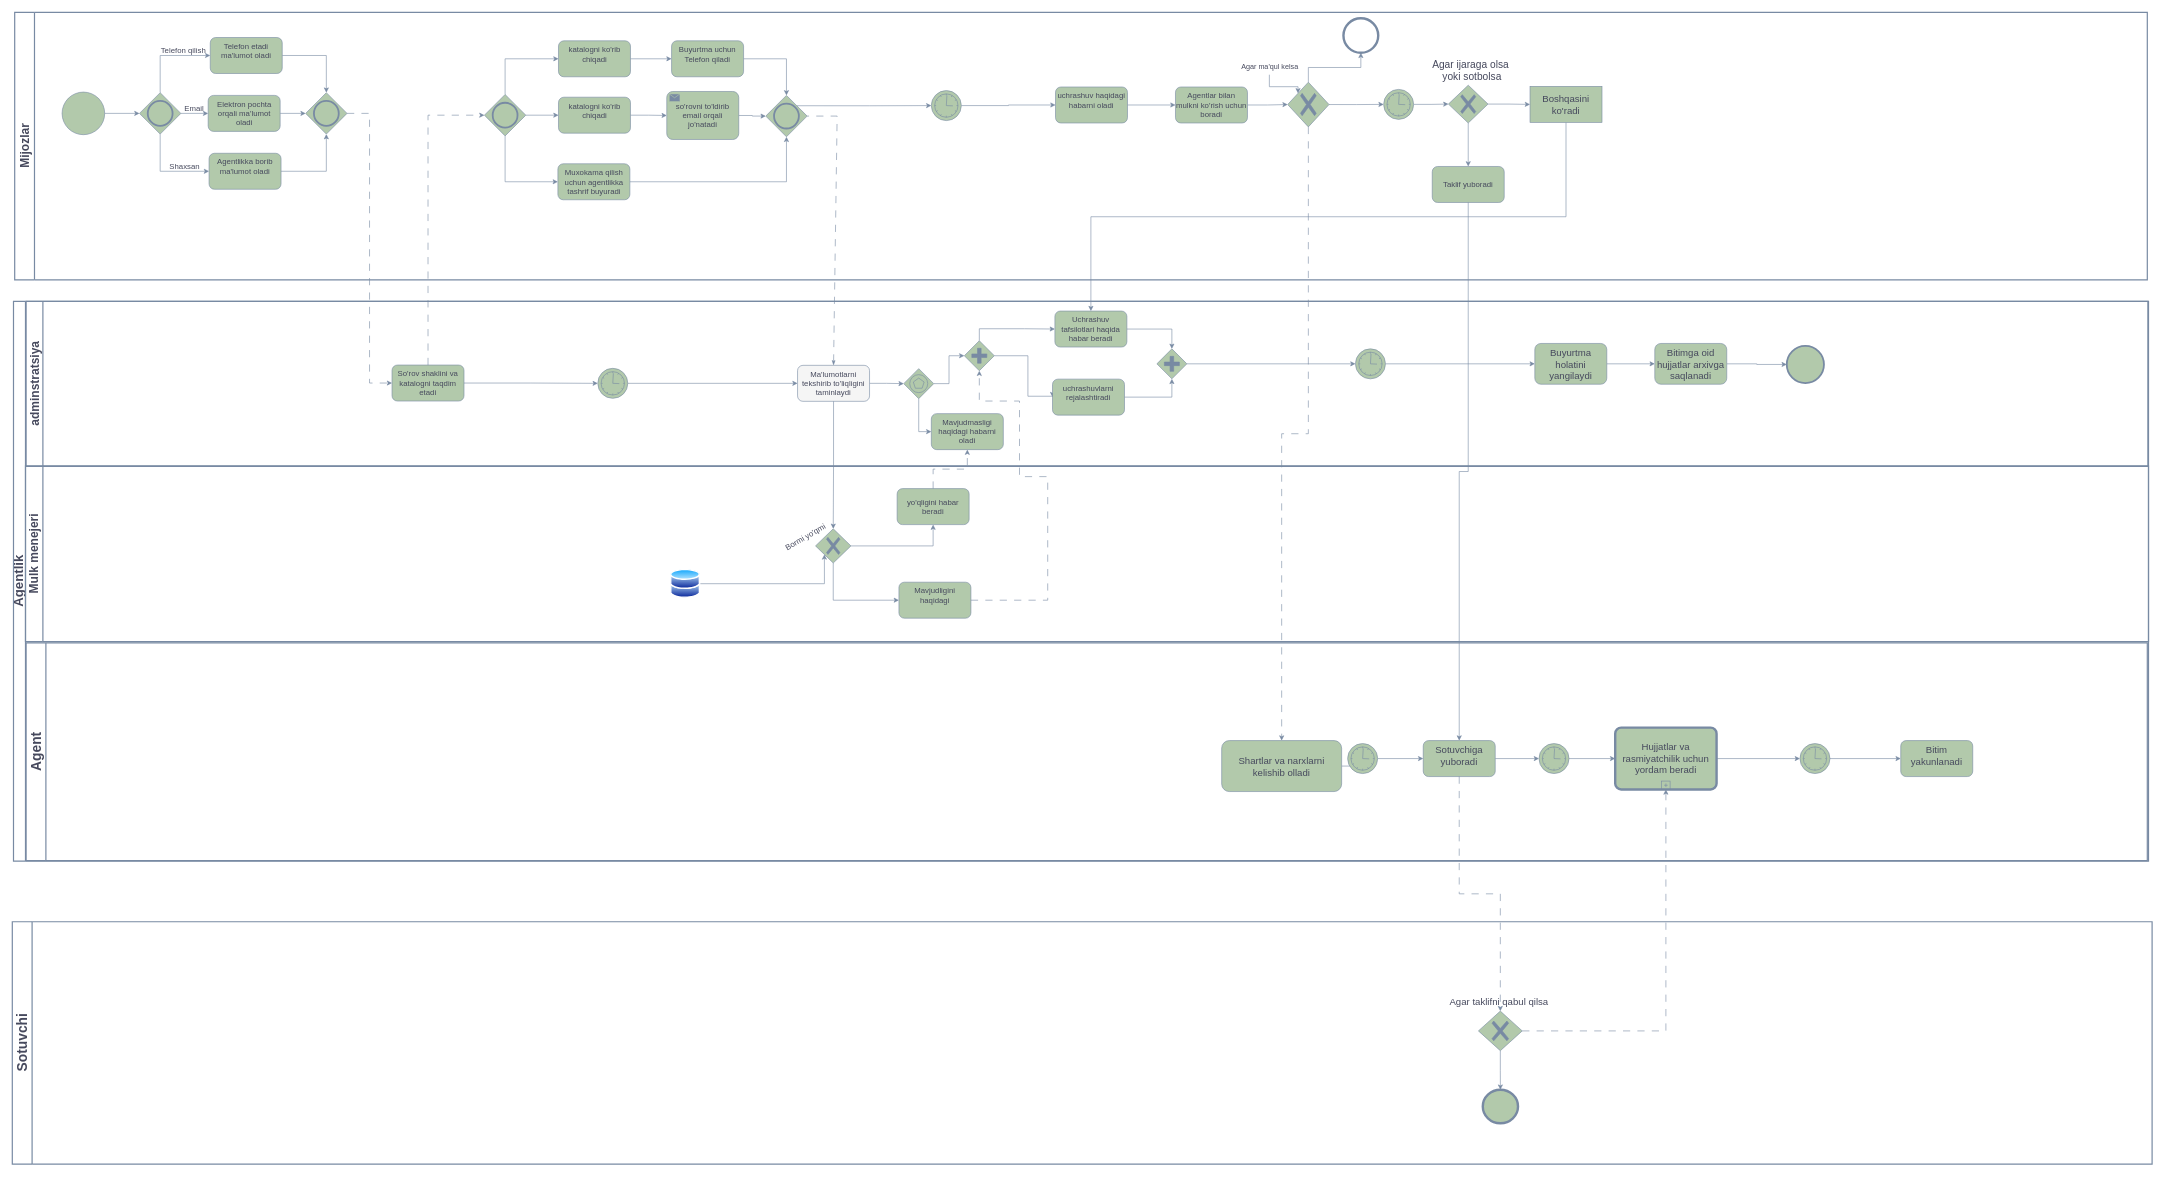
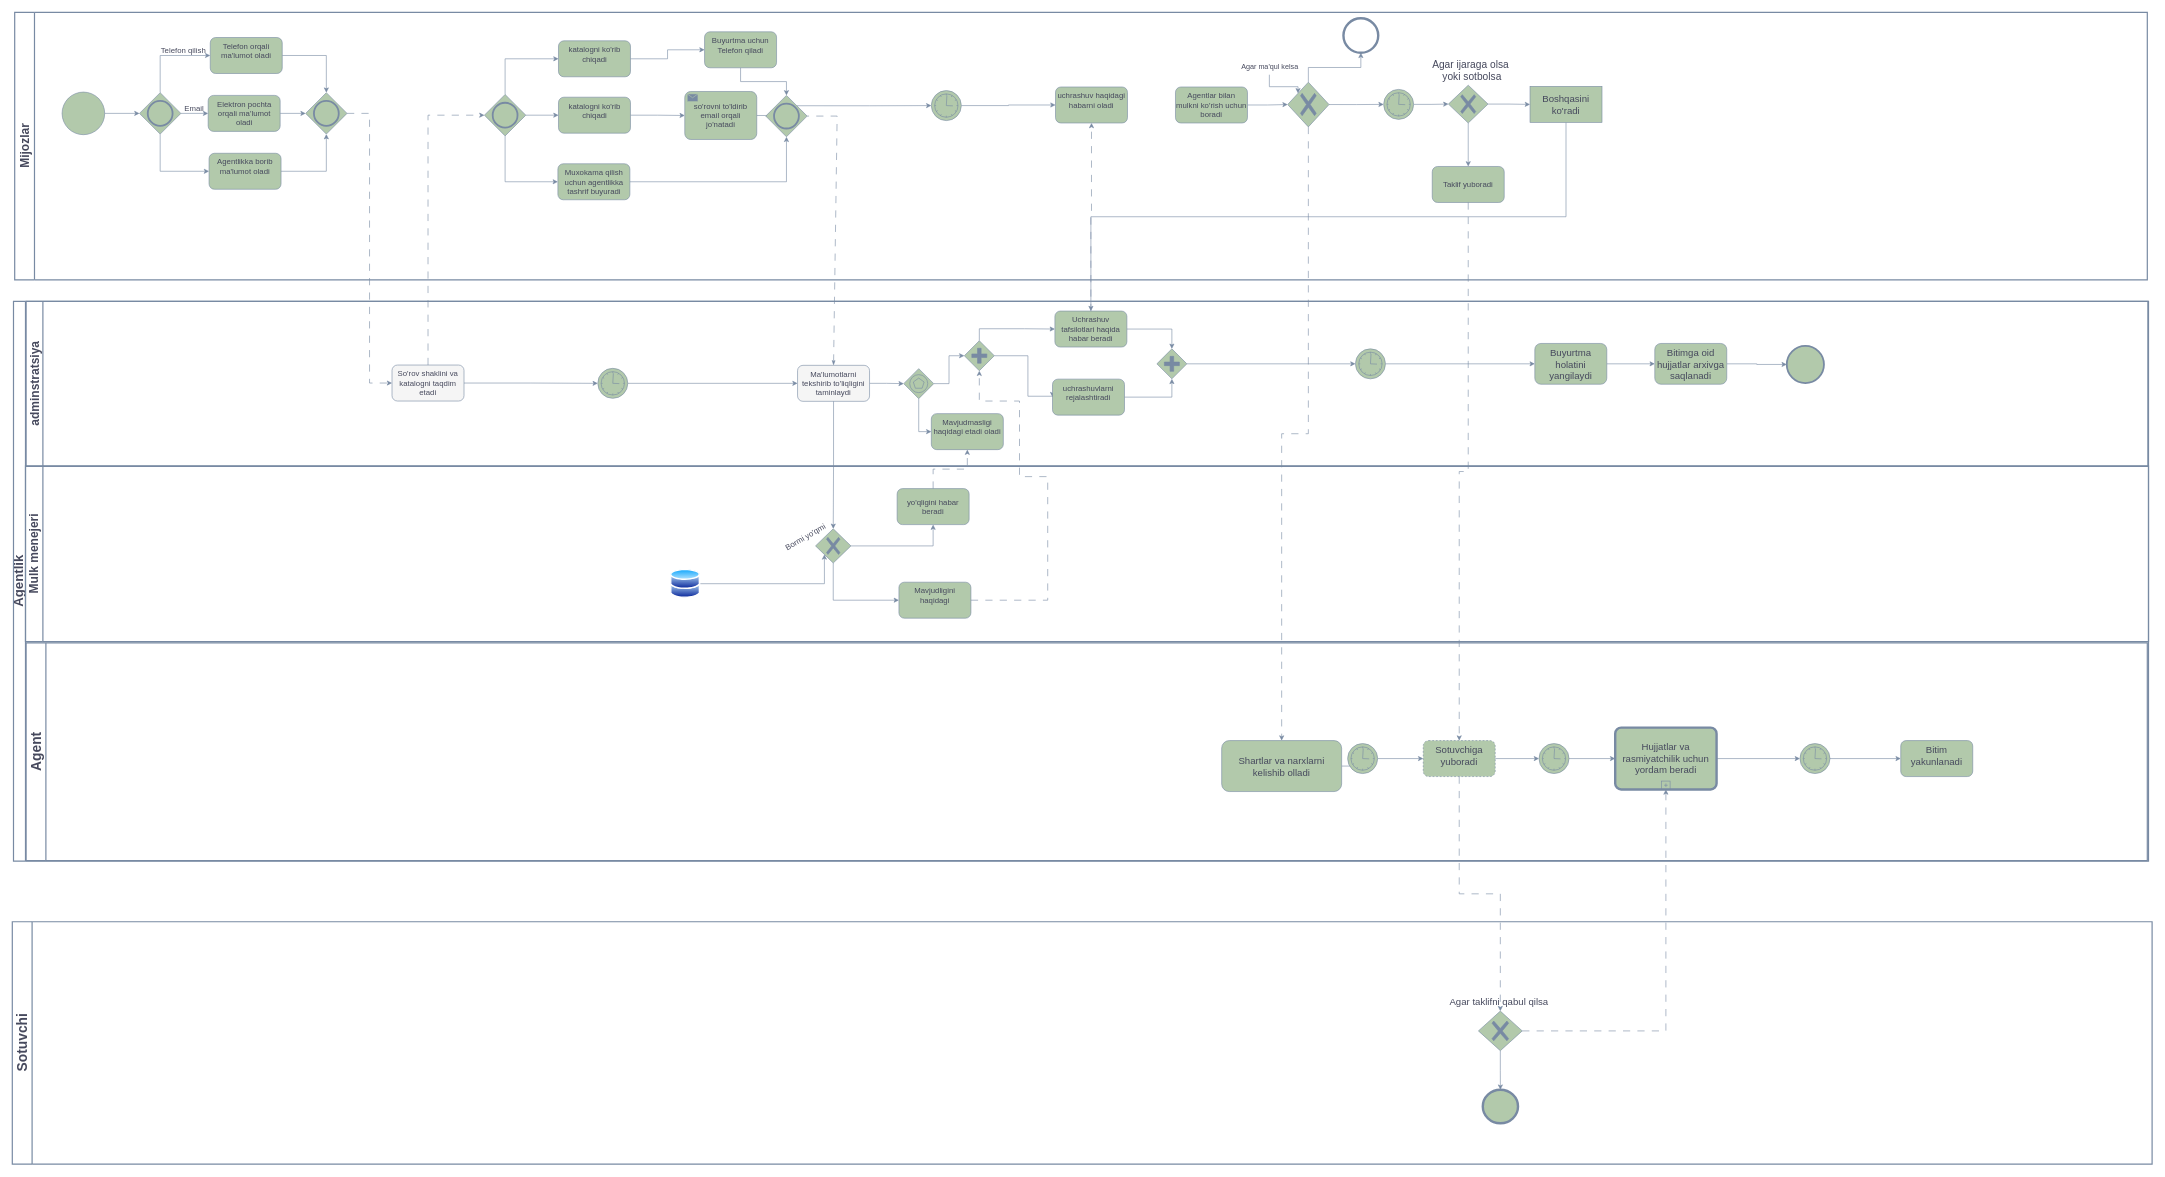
node "Telefon etadi ma'lumot oladi": label "Telefon etadi ma'lumot oladi" -> "Telefon orqali ma'lumot oladi"
node "Buyurtma uchun Telefon qiladi": moved (708, 59) -> (741, 50)
edge "uchrashuv haqidagi habarni oladi" -> "Agentlar bilan mulkni ko'rish uchun boradi": removed
node "so'rovni to'ldirib email orqali jo'natadi": moved (703, 116) -> (721, 116)
node "Shaxsan": removed
edge "Uchrashuv tafsilotlari haqida habar beradi" -> "uchrashuv haqidagi habarni oladi": added
node "So'rov shaklini va katalogni taqdim etadi": fillcolor #b2c9ab -> #f5f5f5
node "Mavjudmasligi haqidagi habarni oladi": label "Mavjudmasligi haqidagi habarni oladi" -> "Mavjudmasligi haqidagi etadi oladi"
edge "Taklif yuboradi" -> "Sotuvchiga yuboradi": style solid -> dashed
node "Sotuvchiga yuboradi": style solid -> dashed
